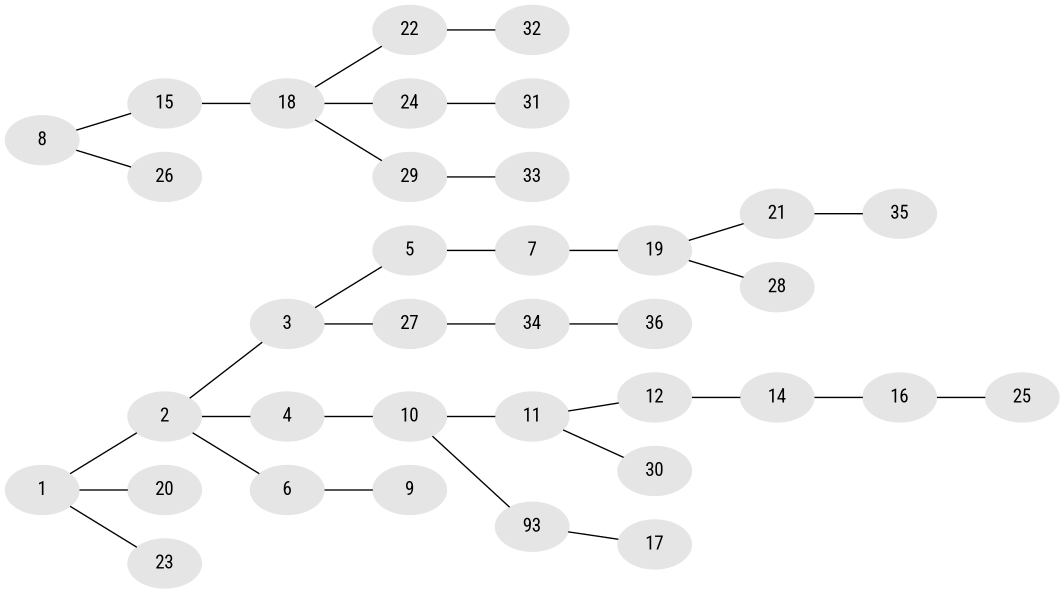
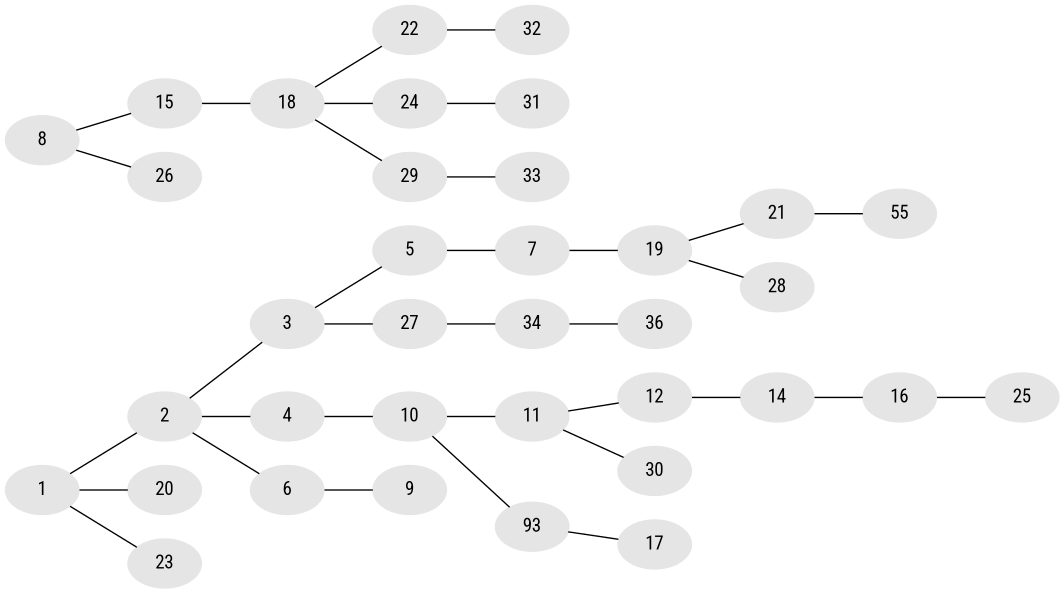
node "35": label "35" -> "55"
